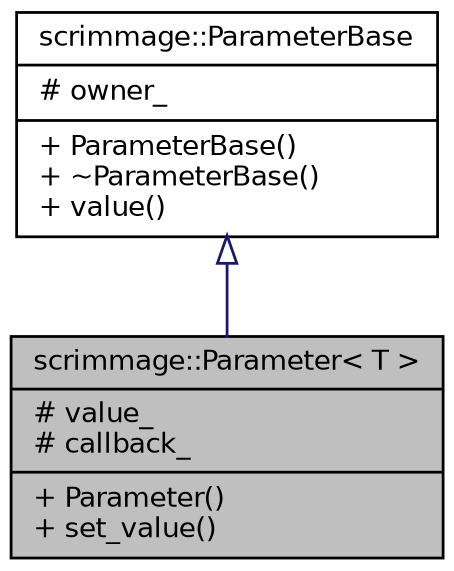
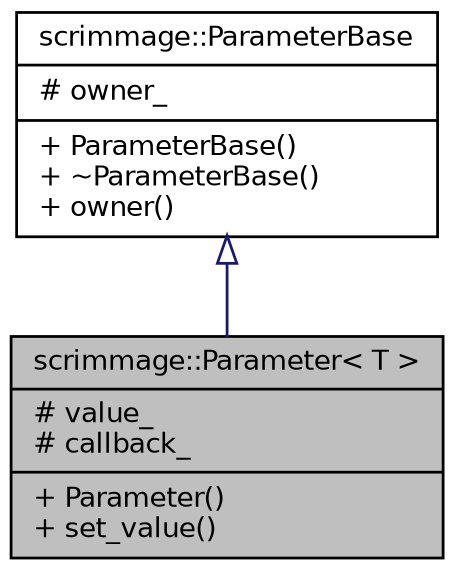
node "scrimmage::ParameterBase": text "+ value()" -> "+ owner()"
